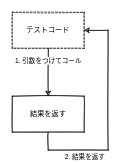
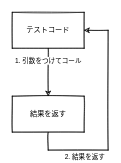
node "テストコード": style dashed -> solid
